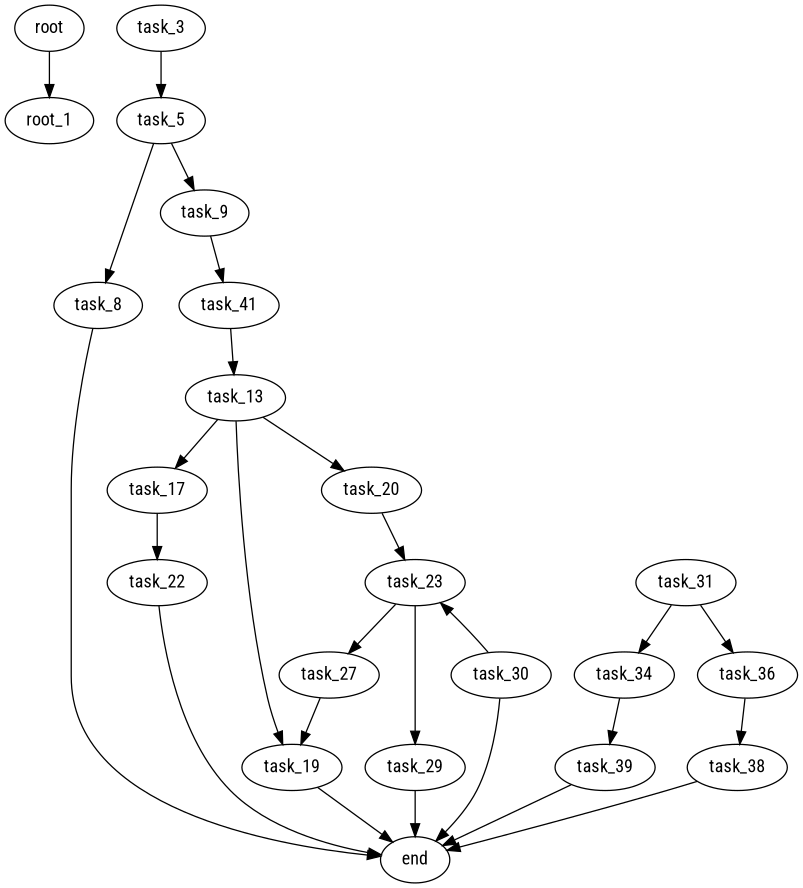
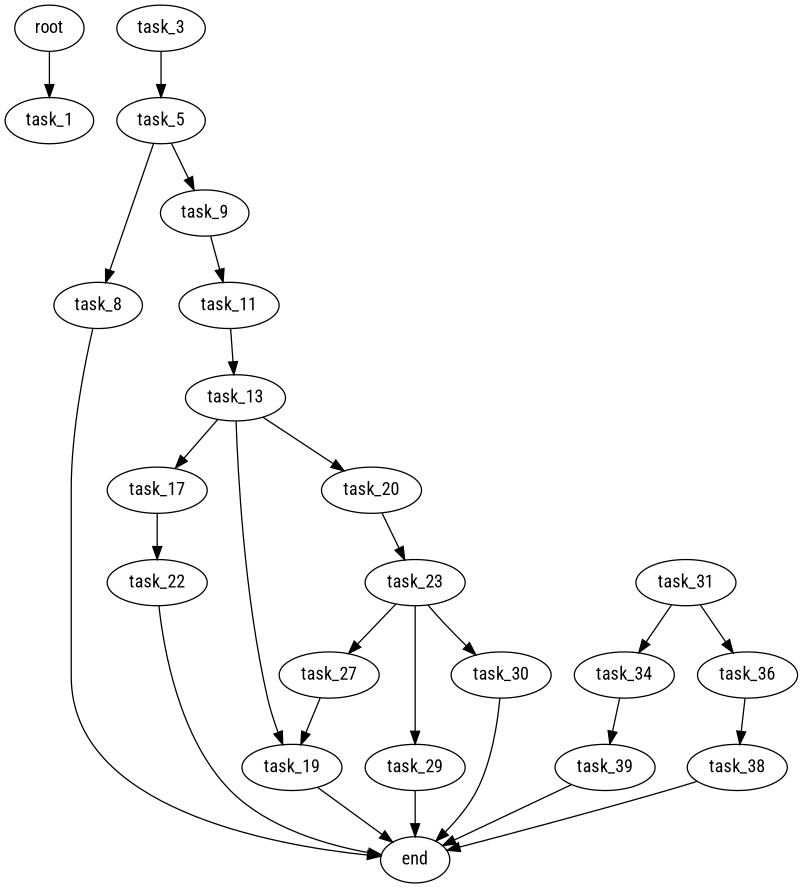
node "root_1": label "root_1" -> "task_1"
node "task_41": label "task_41" -> "task_11"
edge "task_30" -> "task_23": reversed
